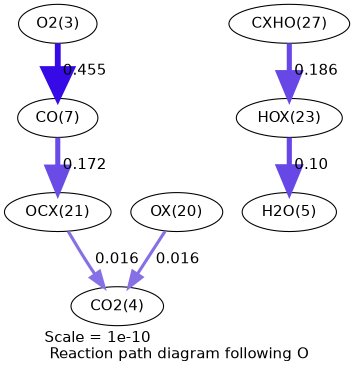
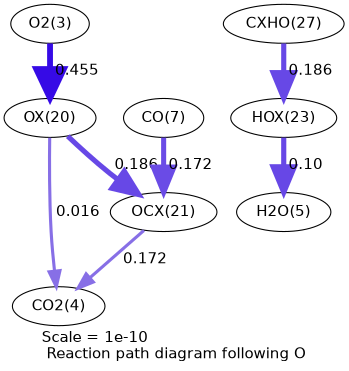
edge "O2(3)" -> "CO(7)": now "O2(3)" -> "OX(20)"
edge "OX(20)" -> "OCX(21)": added, label "0.186"
edge "OCX(21)" -> "CO2(4)": label " 0.016" -> " 0.172"
